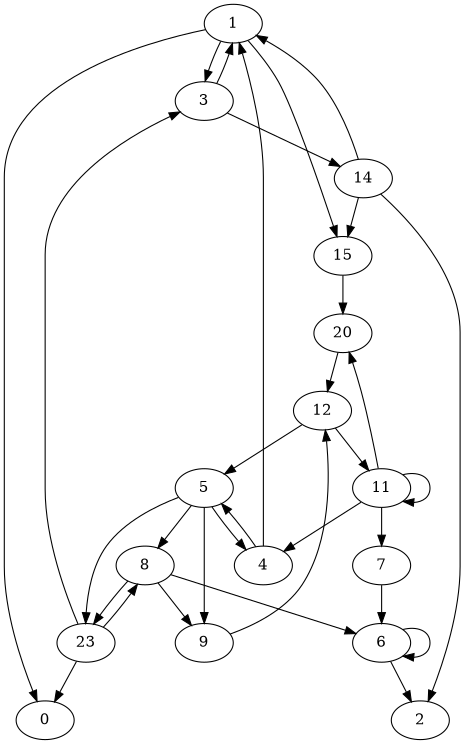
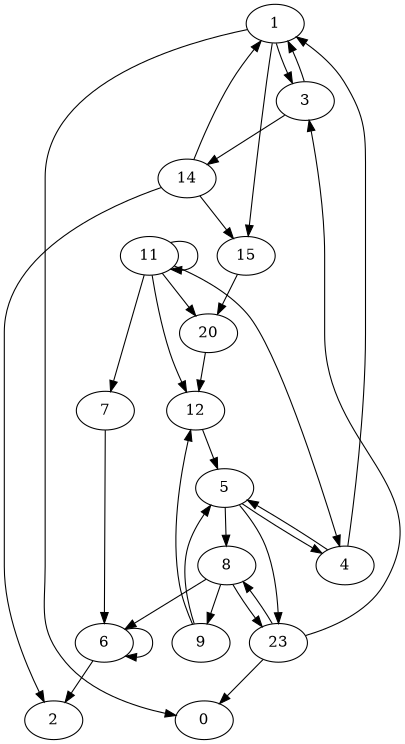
edge "12" -> "11": reversed
edge "5" -> "9": reversed
